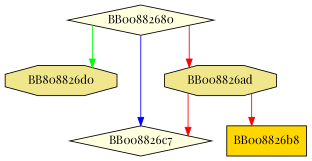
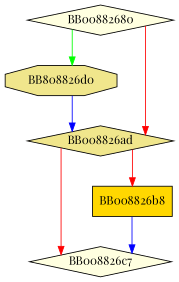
edge "BB00882680" -> "BB008826c7": now "BB008826b8" -> "BB008826c7"
node "BB008826ad": shape octagon -> diamond
edge "BB808826d0" -> "BB008826ad": added
